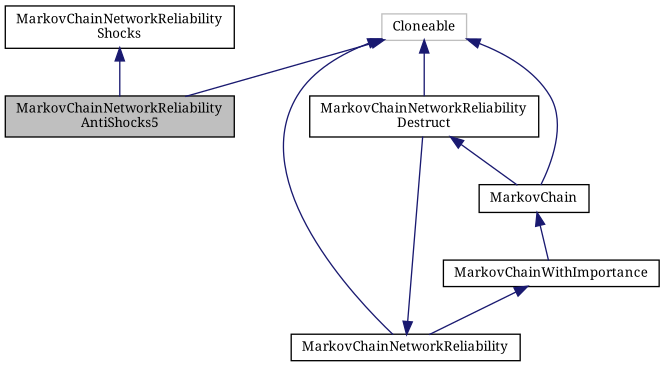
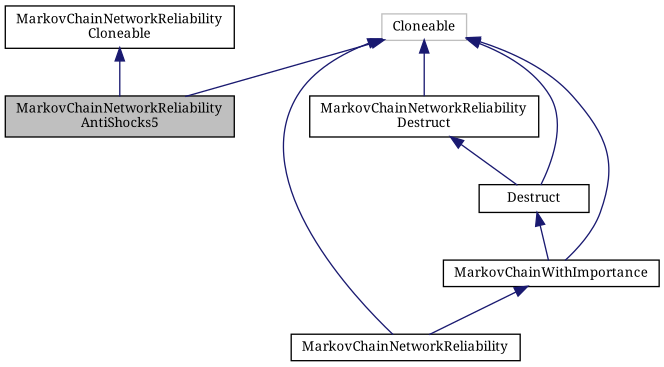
node "MarkovChainNetworkReliability Shocks": label "MarkovChainNetworkReliability Shocks" -> "MarkovChainNetworkReliability Cloneable"
edge "MarkovChainWithImportance" -> "Cloneable": added
node "MarkovChain": label "MarkovChain" -> "Destruct"
edge "MarkovChainNetworkReliability Destruct" -> "MarkovChainNetworkReliability": removed
